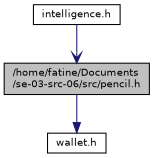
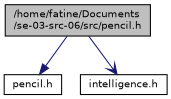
edge "intelligence.h" -> "/home/fatine/Documents /se-03-src-06/src/pencil.h": reversed
node "wallet.h": label "wallet.h" -> "pencil.h"
